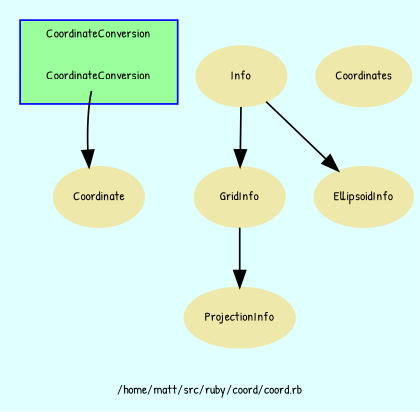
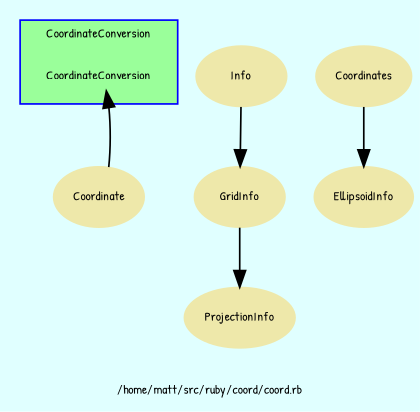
edge "CoordinateConversion" -> "Coordinate": reversed
edge "Info" -> "EllipsoidInfo": now "Coordinates" -> "EllipsoidInfo"
